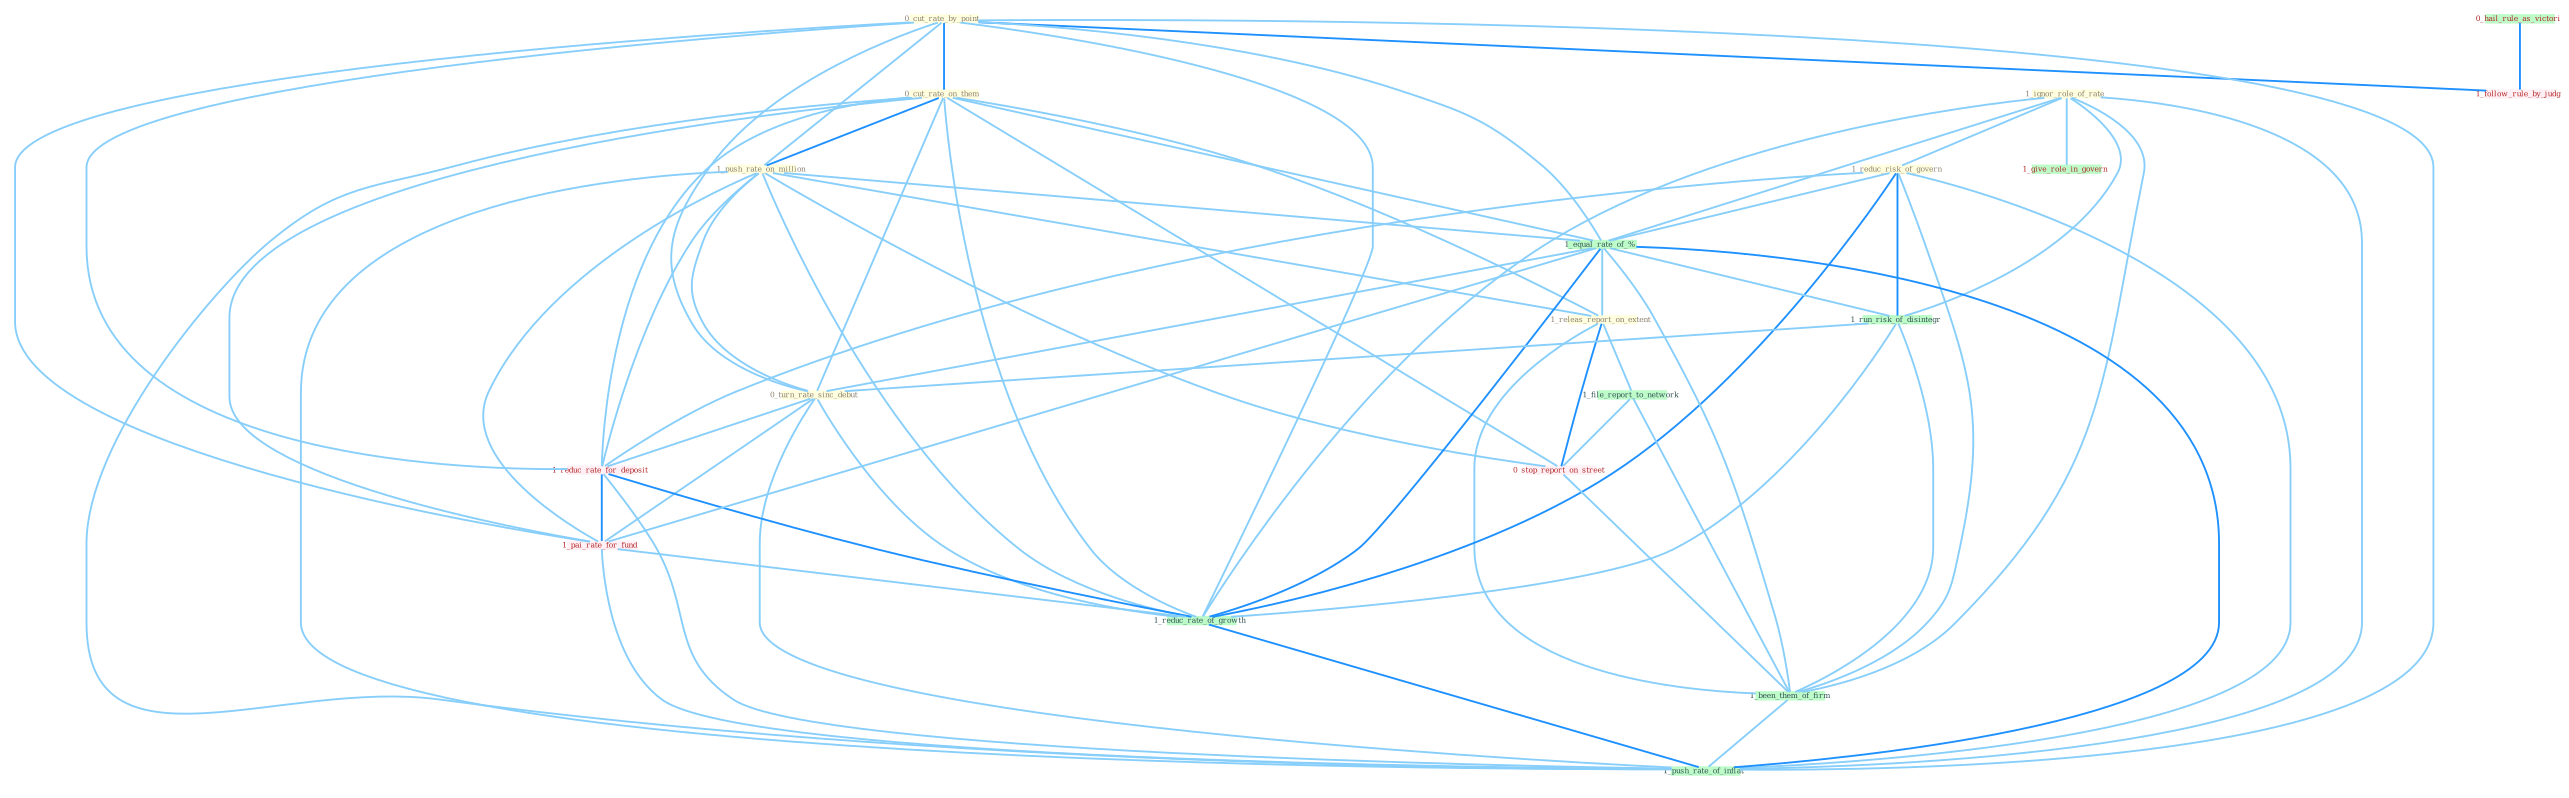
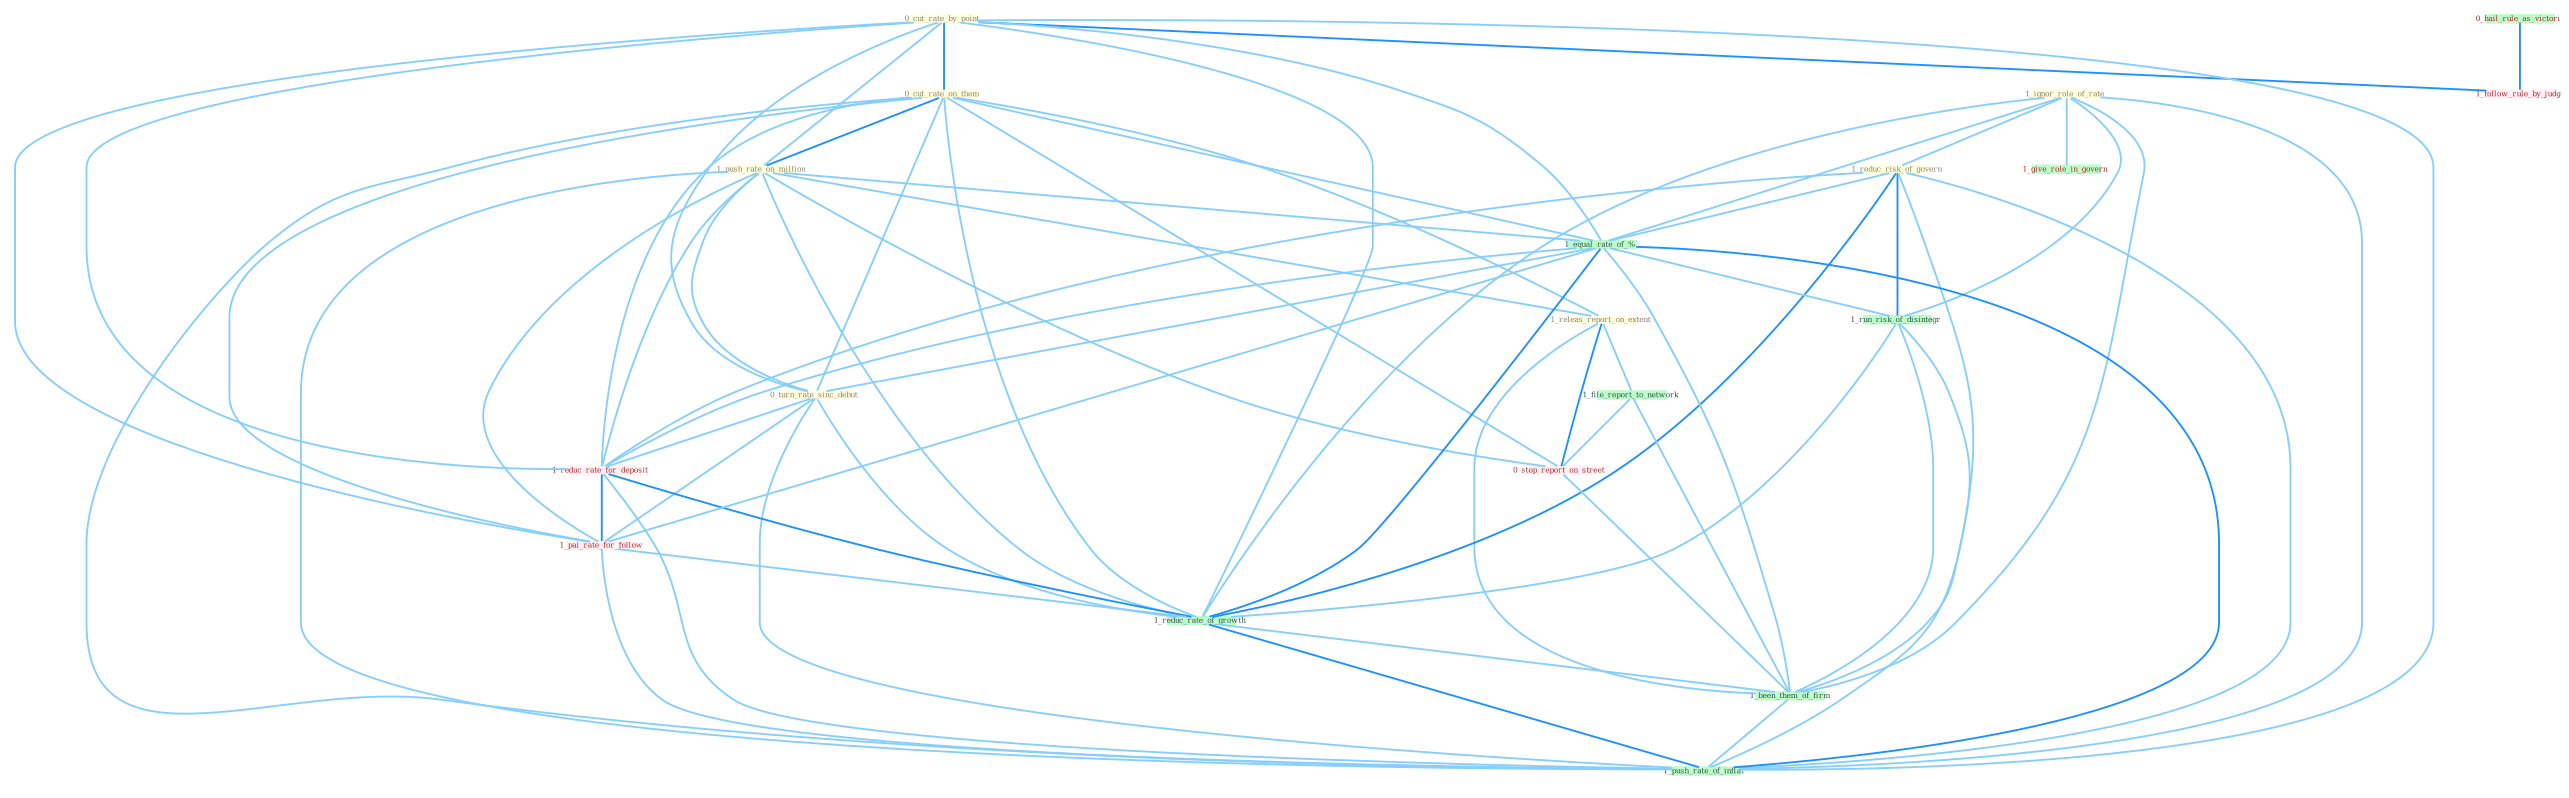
edge "1_equal_rate_of_%" -- "1_releas_report_on_extent": now "1_equal_rate_of_%" -- "1_reduc_rate_for_deposit"
edge "1_run_risk_of_disintegr" -- "0_turn_rate_sinc_debut": now "1_run_risk_of_disintegr" -- "1_push_rate_of_inflat"
node "1_pai_rate_for_fund": label "1_pai_rate_for_fund" -> "1_pai_rate_for_follow"
edge "1_reduc_rate_of_growth" -- "1_been_them_of_firm": added
